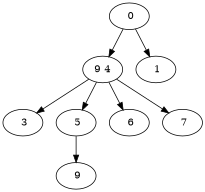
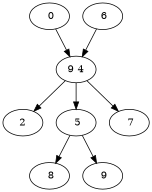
node "1": removed
edge "9 4" -> "6": reversed
node "3": label "3" -> "2"
node "8": added
